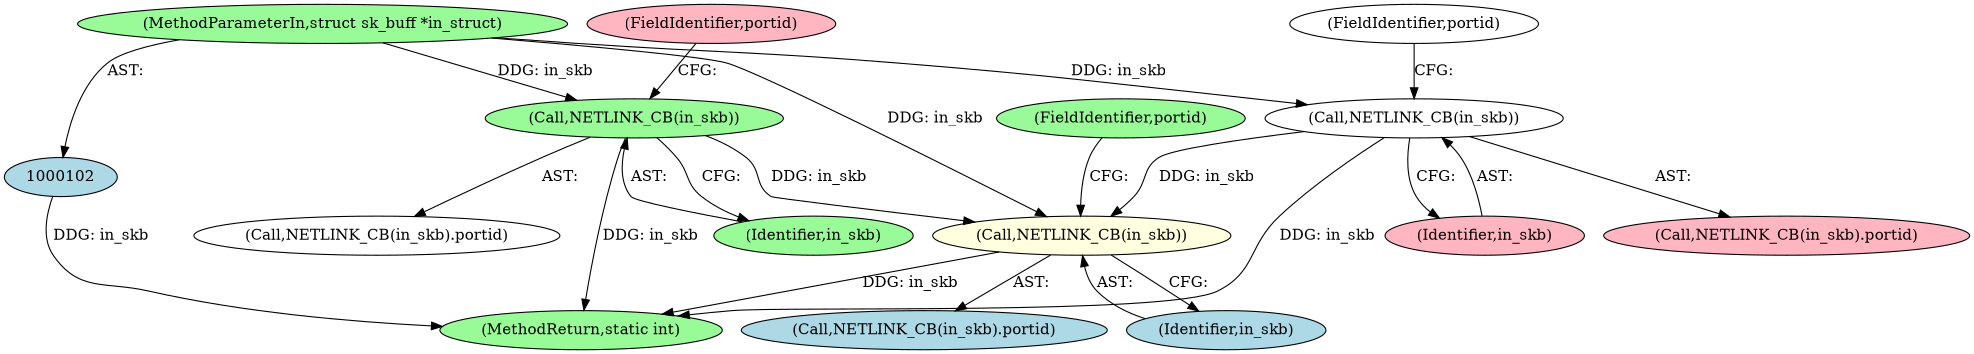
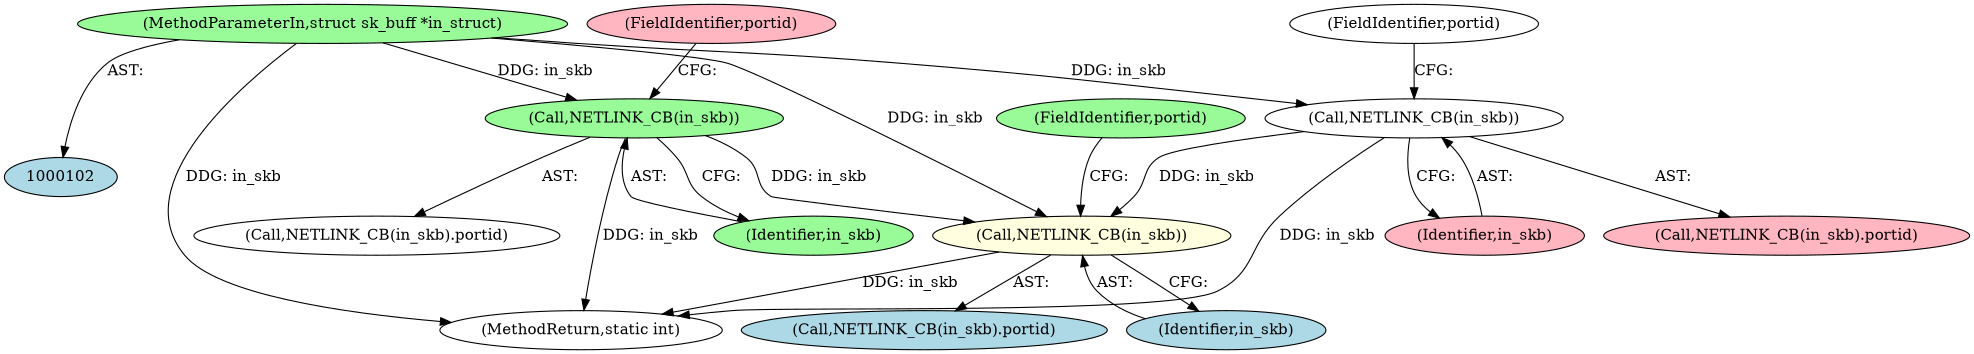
edge "1000102" -> "(MethodReturn,static int)": now "(MethodParameterIn,struct sk_buff *in_struct)" -> "(MethodReturn,static int)"
node "(MethodReturn,static int)": fillcolor palegreen -> white
